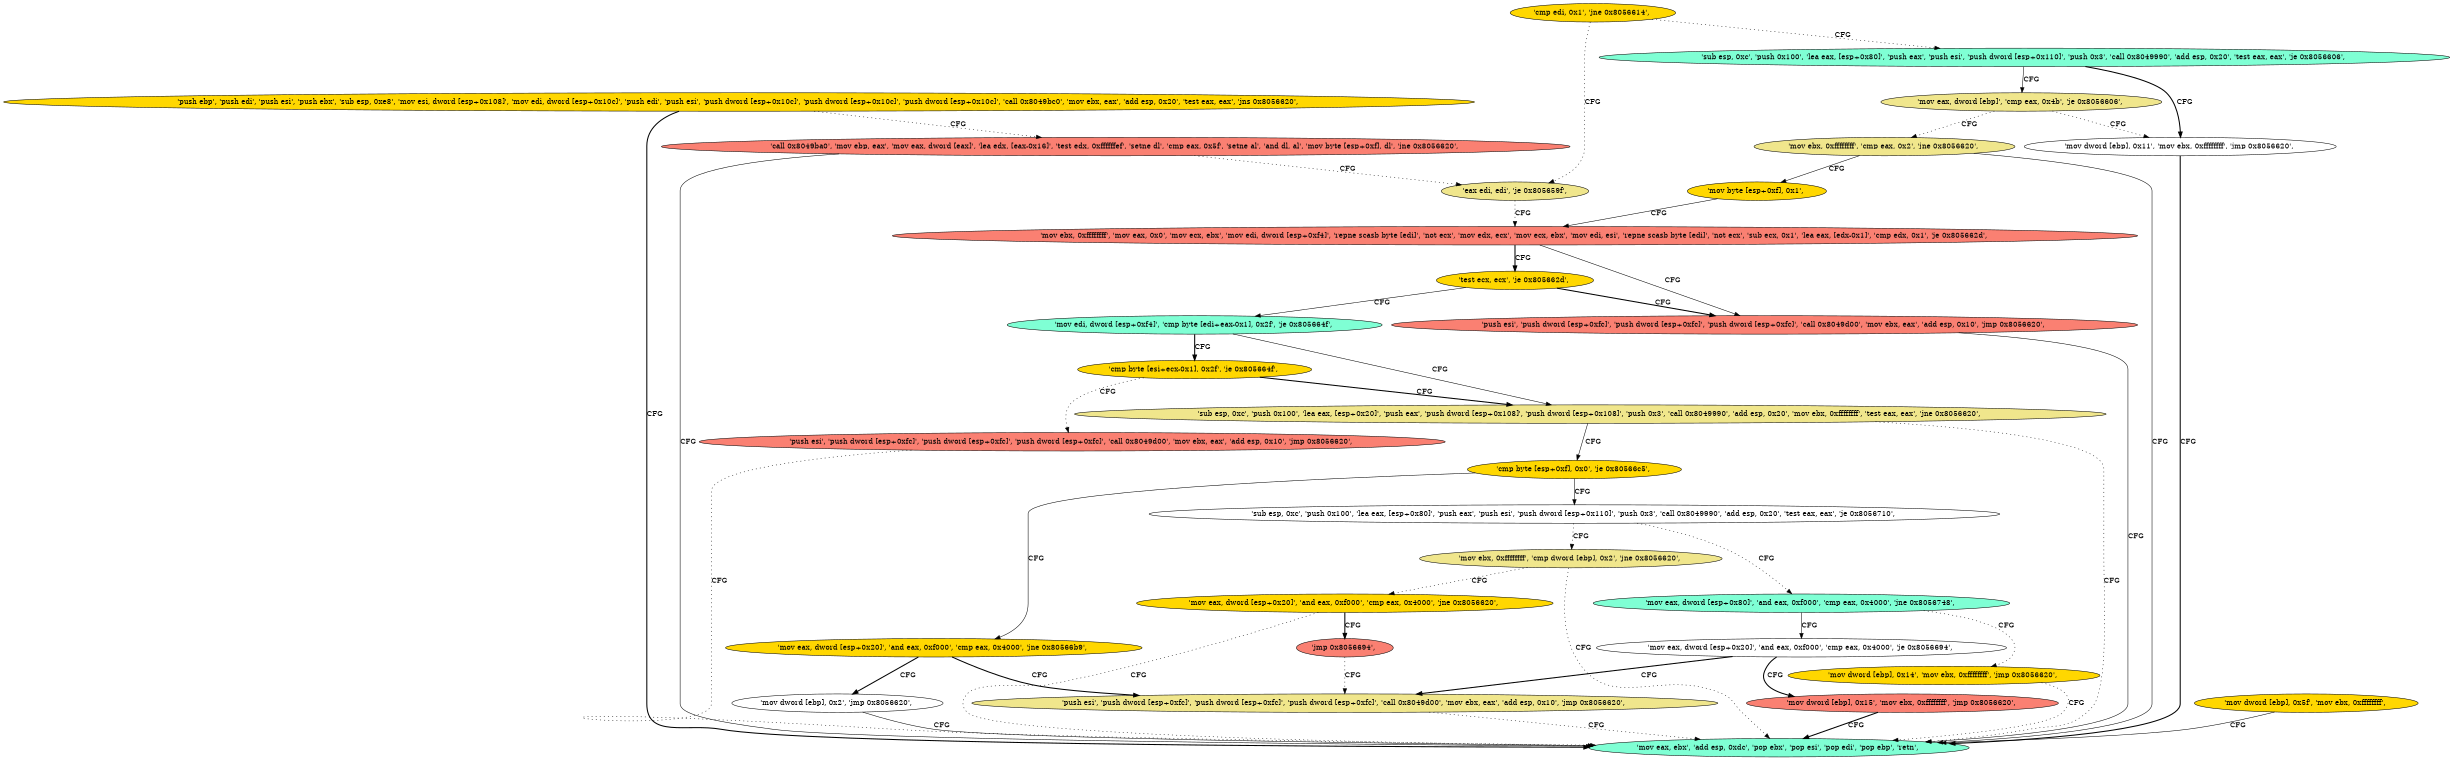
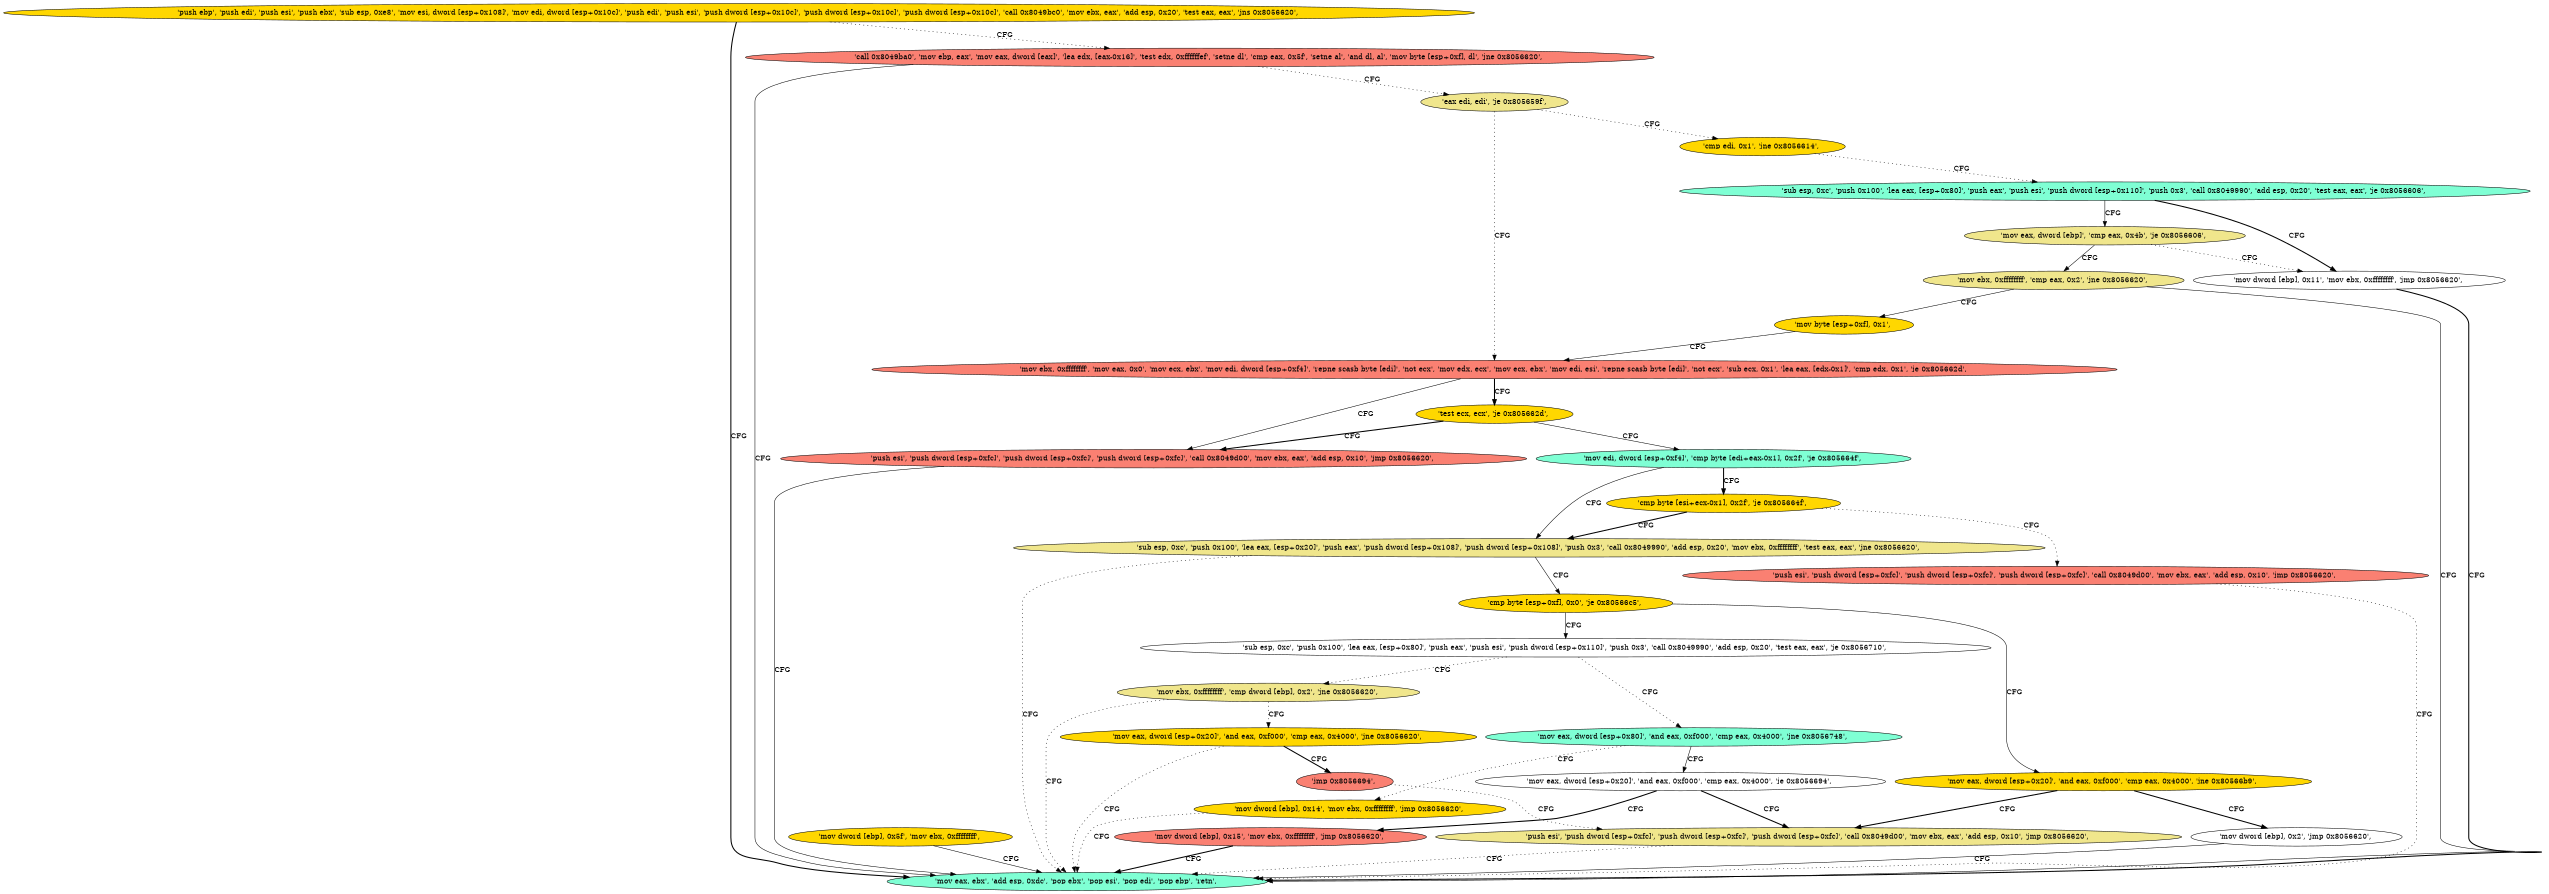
edge "'cmp edi, 0x1', 'jne 0x8056614'," -> "'eax edi, edi', 'je 0x805659f',": reversed
edge "'mov eax, dword [ebp]', 'cmp eax, 0x4b', 'je 0x8056606'," -> "'mov ebx, 0xffffffff', 'cmp eax, 0x2', 'jne 0x8056620',": style dotted -> solid
